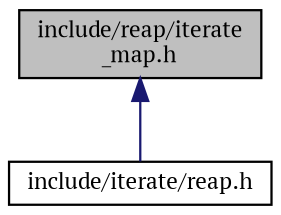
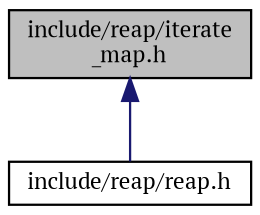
node "include/iterate/reap.h": label "include/iterate/reap.h" -> "include/reap/reap.h"
